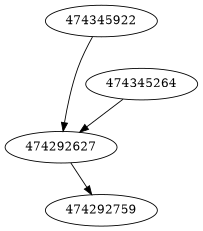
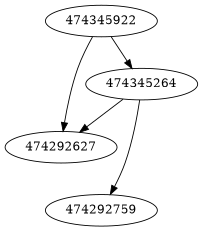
edge "474345922" -> "474345264": added
edge "474292627" -> "474292759": now "474345264" -> "474292759"
